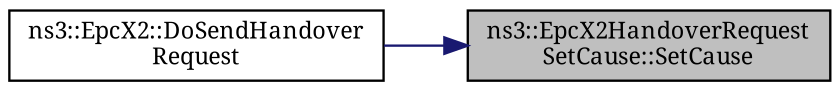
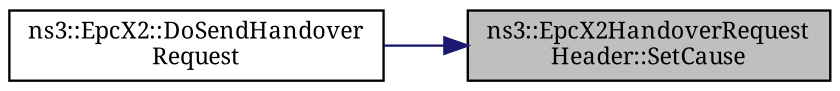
node "ns3::EpcX2HandoverRequest SetCause::SetCause": label "ns3::EpcX2HandoverRequest SetCause::SetCause" -> "ns3::EpcX2HandoverRequest Header::SetCause"
